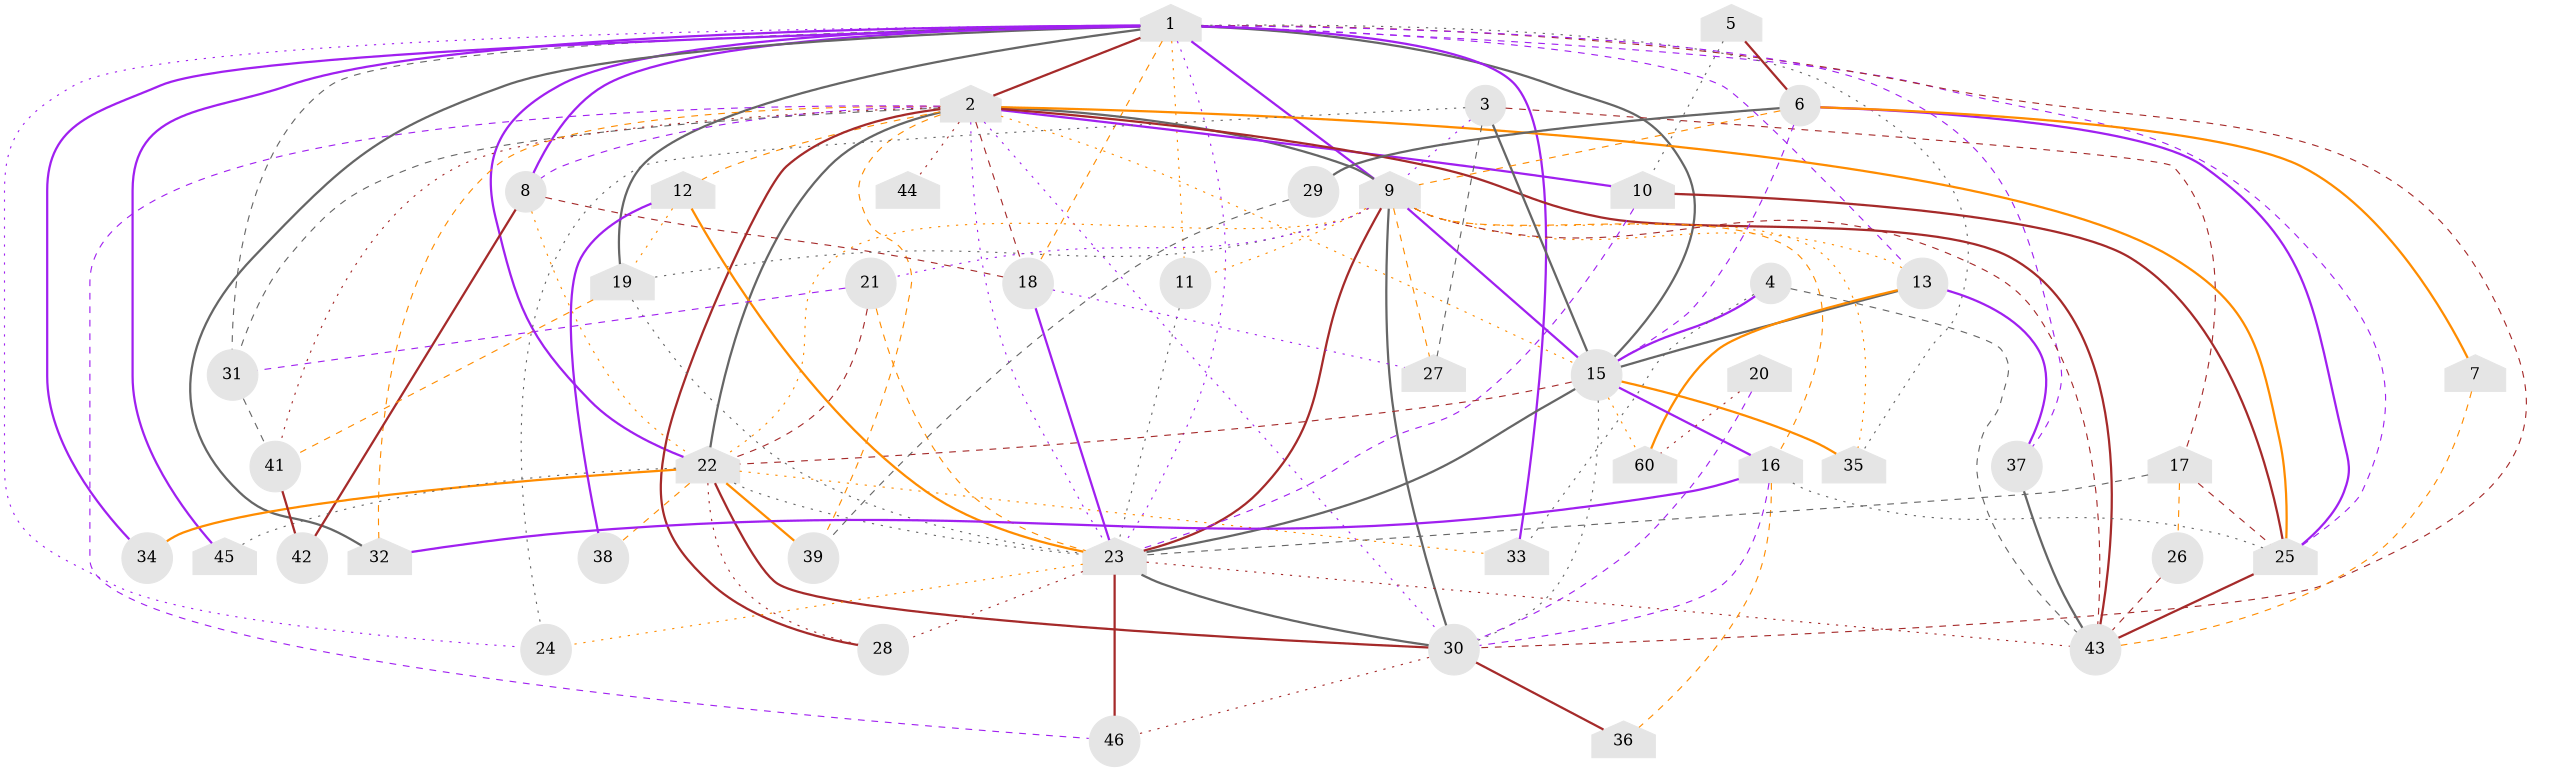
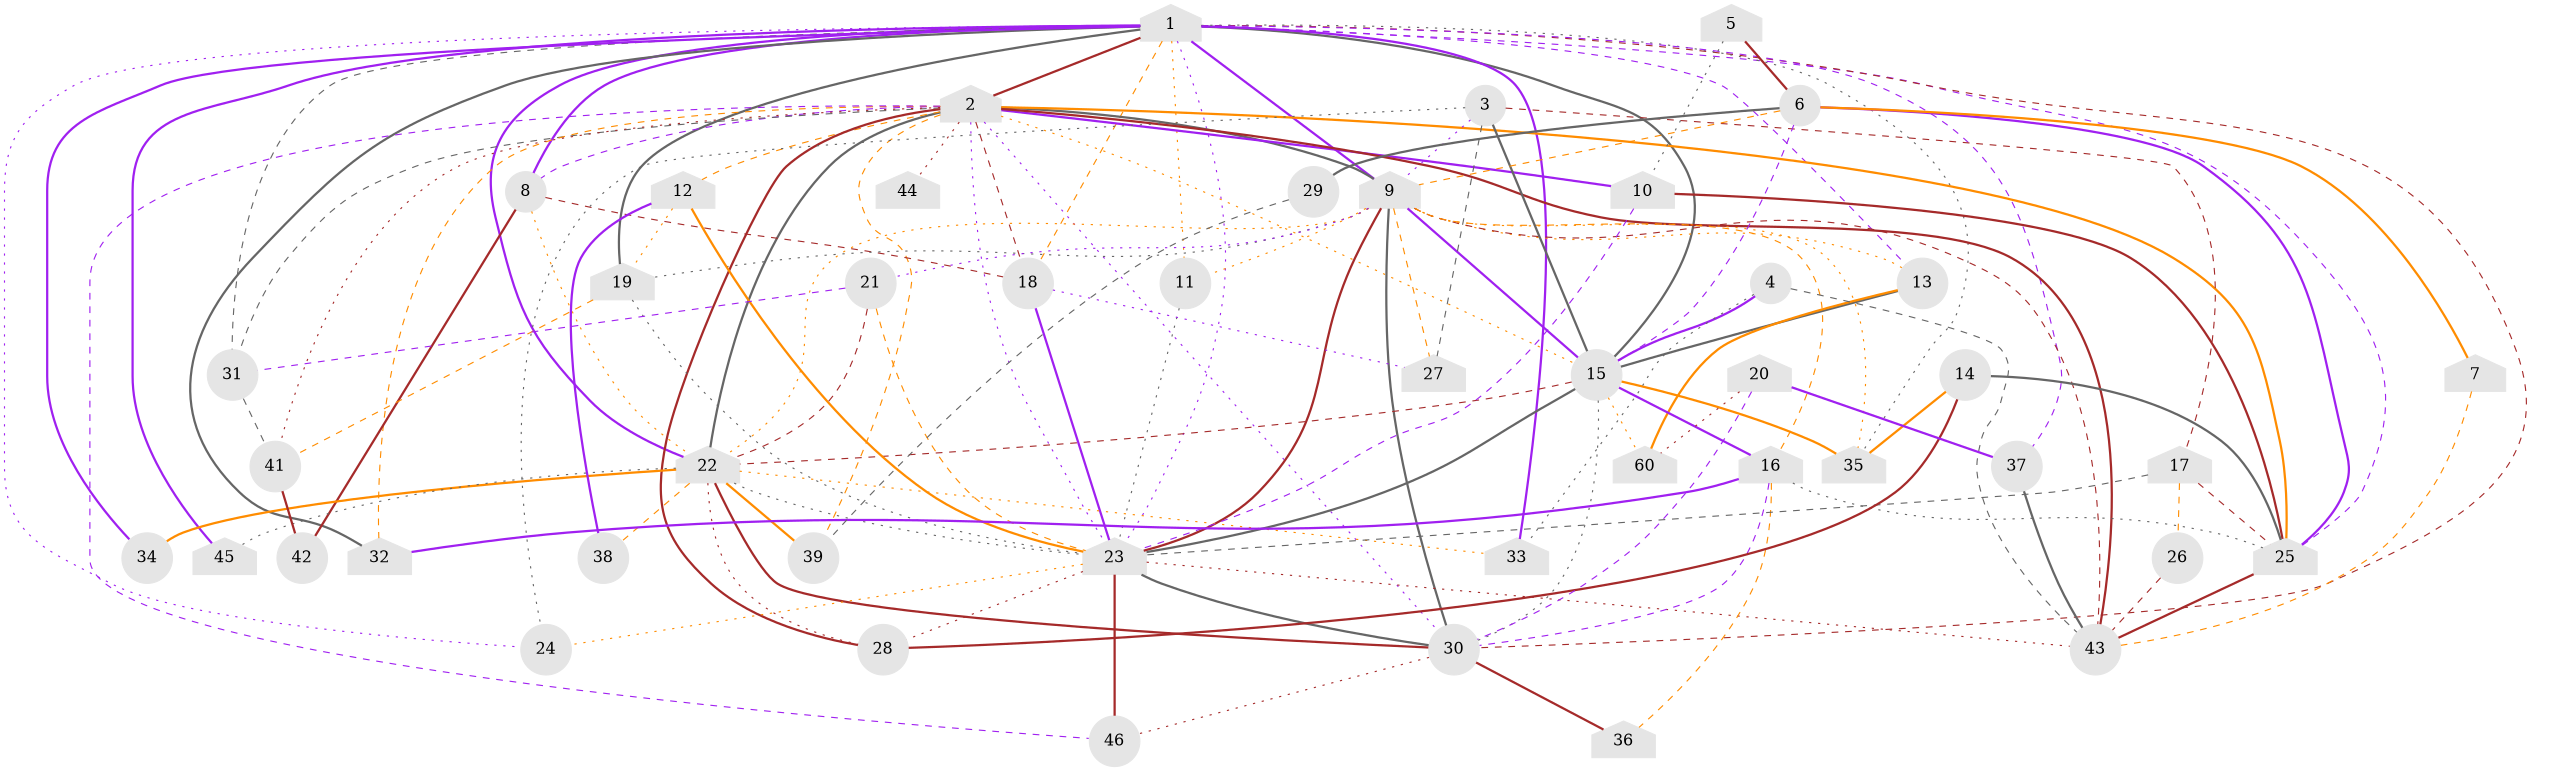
edge "13" -- "37": now "20" -- "37"
node "14": added
